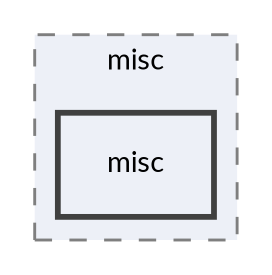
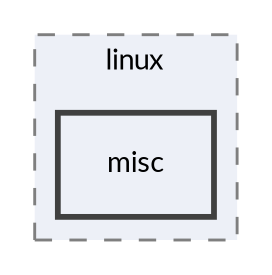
cluster "misc": label "misc" -> "linux"
